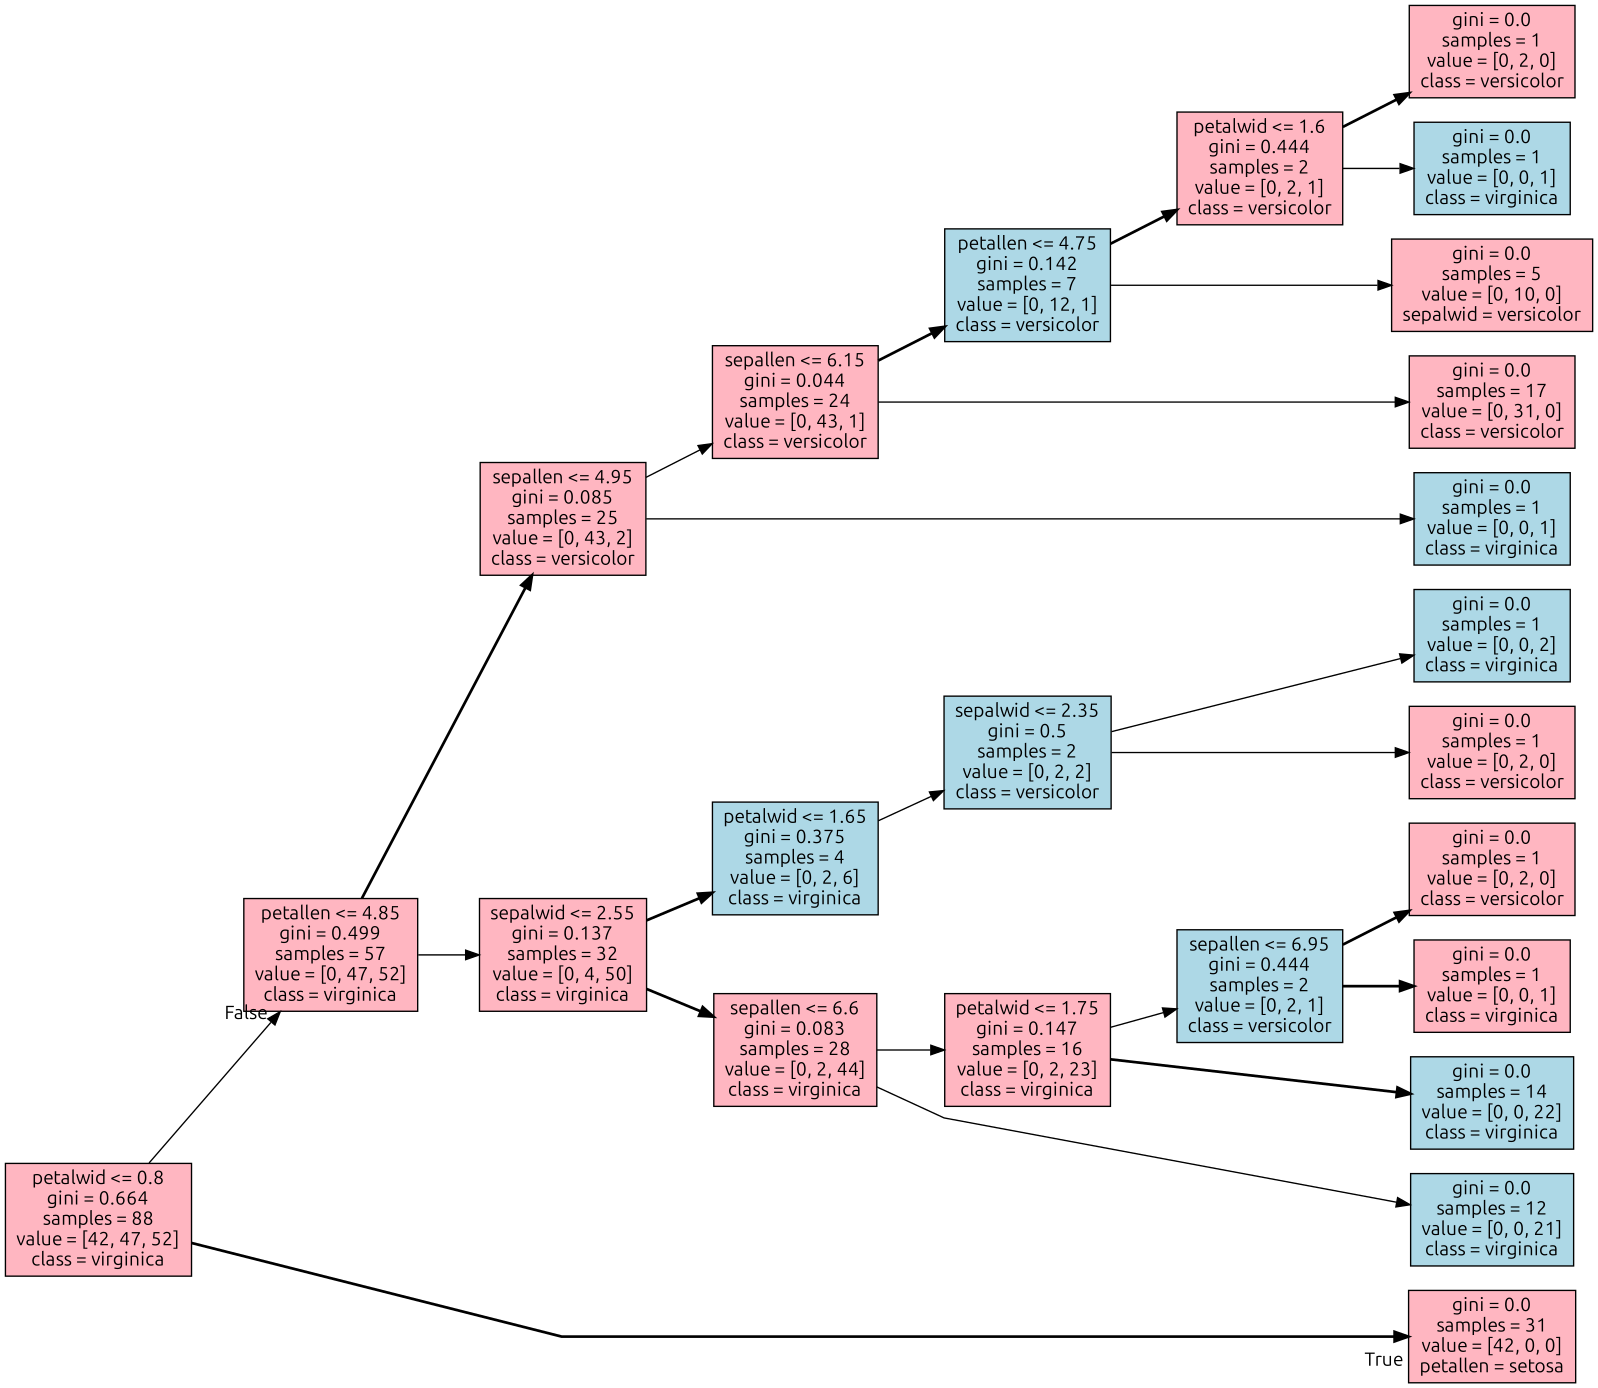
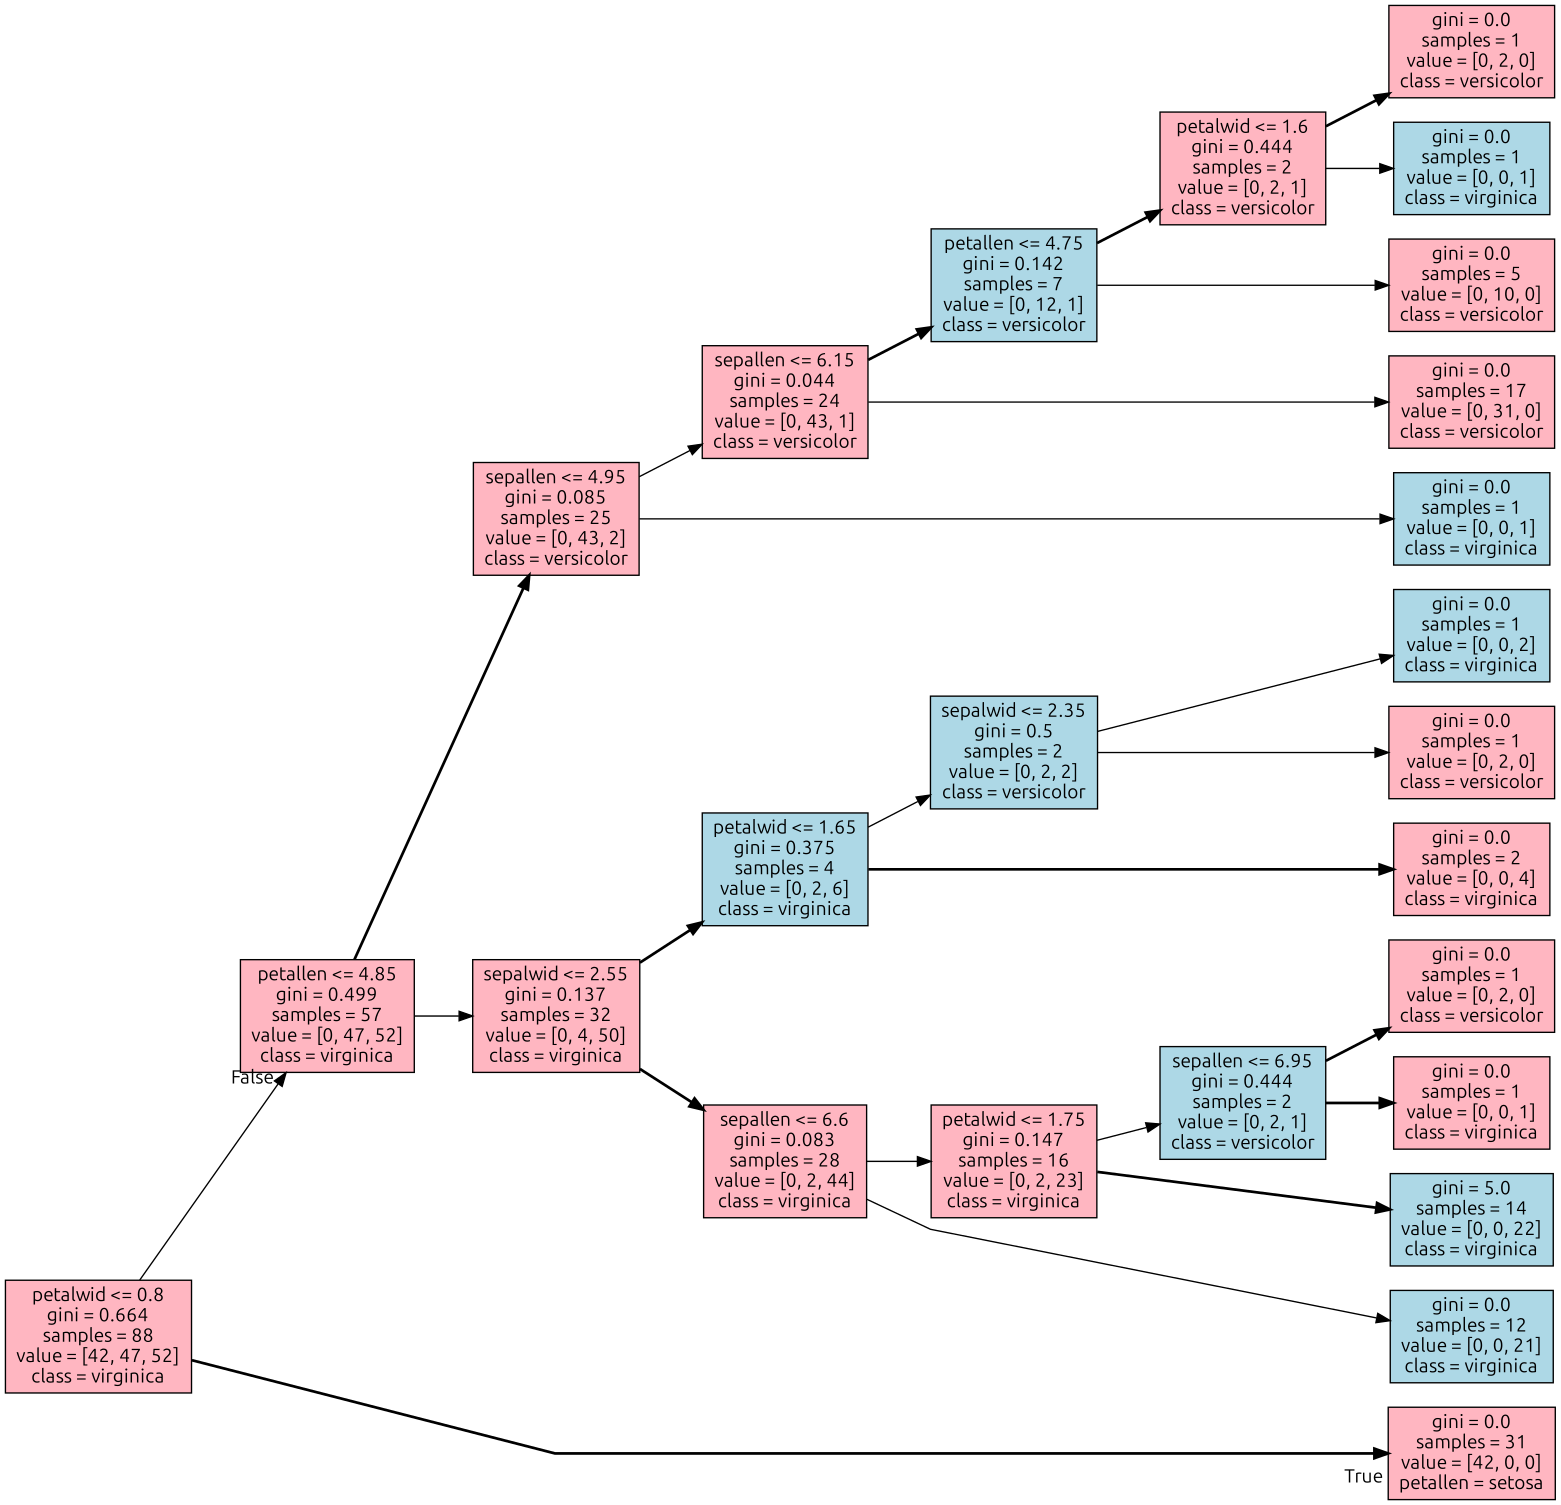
node "gini = 0.0 samples = 5 value = [0, 10, 0] sepalwid = versicolor": label "gini = 0.0 samples = 5 value = [0, 10, 0] sepalwid = versicolor" -> "gini = 0.0 samples = 5 value = [0, 10, 0] class = versicolor"
node "gini = 0.0 samples = 2 value = [0, 0, 4] class = virginica": added
node "gini = 0.0 samples = 14 value = [0, 0, 22] class = virginica": label "gini = 0.0 samples = 14 value = [0, 0, 22] class = virginica" -> "gini = 5.0 samples = 14 value = [0, 0, 22] class = virginica"
